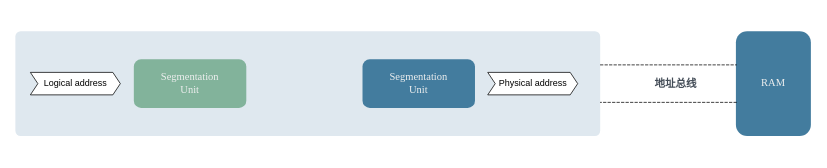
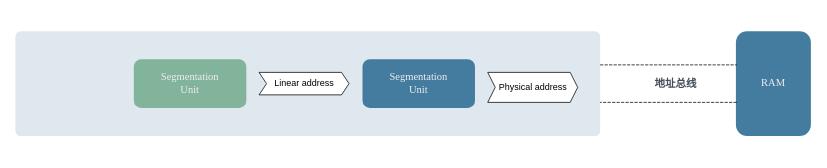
node "Logical address": removed
node "Linear address": added
node "Physical address": size 90x23 -> 90x30
